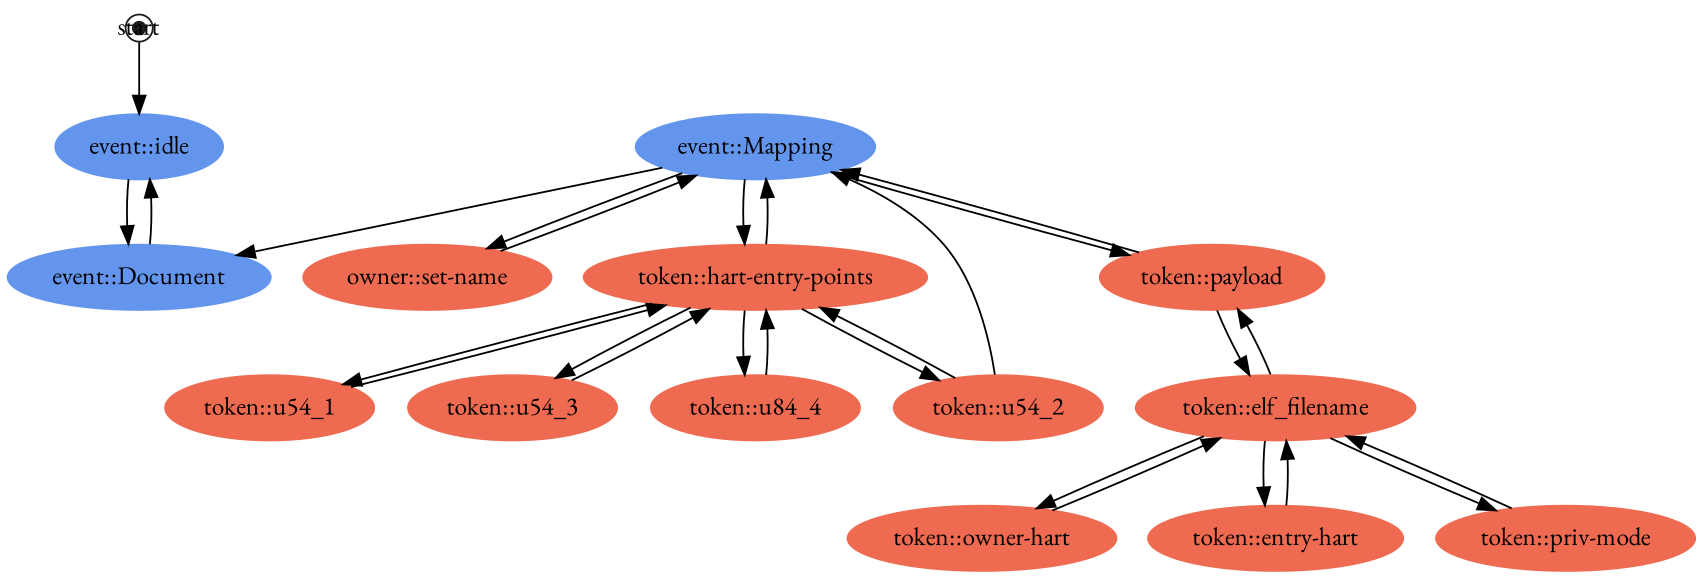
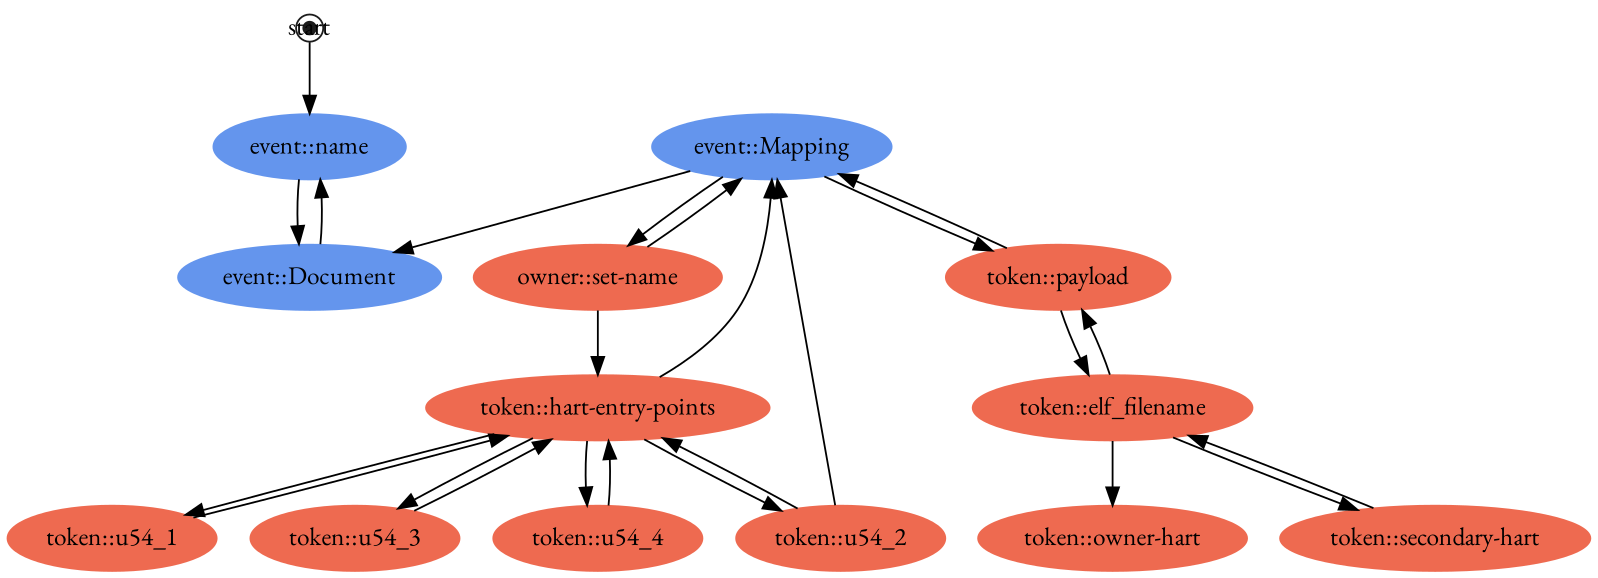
node "event::idle": label "event::idle" -> "event::name"
edge "event::Mapping" -> "token::hart-entry-points": now "owner::set-name" -> "token::hart-entry-points"
node "token::u84_4": label "token::u84_4" -> "token::u54_4"
edge "token::owner-hart" -> "token::elf_filename": removed
node "token::entry-hart": label "token::entry-hart" -> "token::secondary-hart"
node "token::priv-mode": removed
